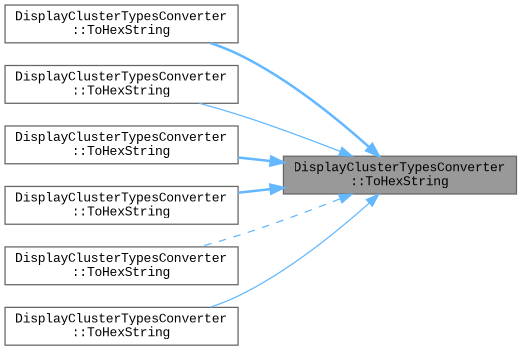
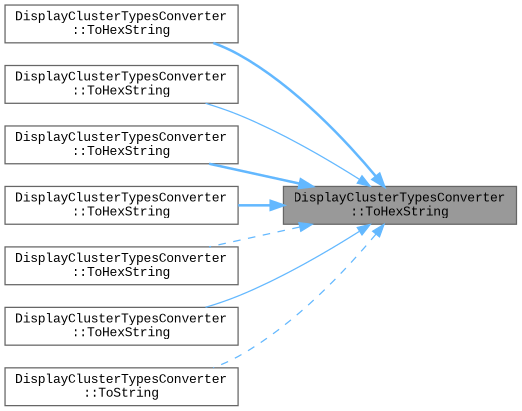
node "DisplayClusterTypesConverter ::ToString": added
